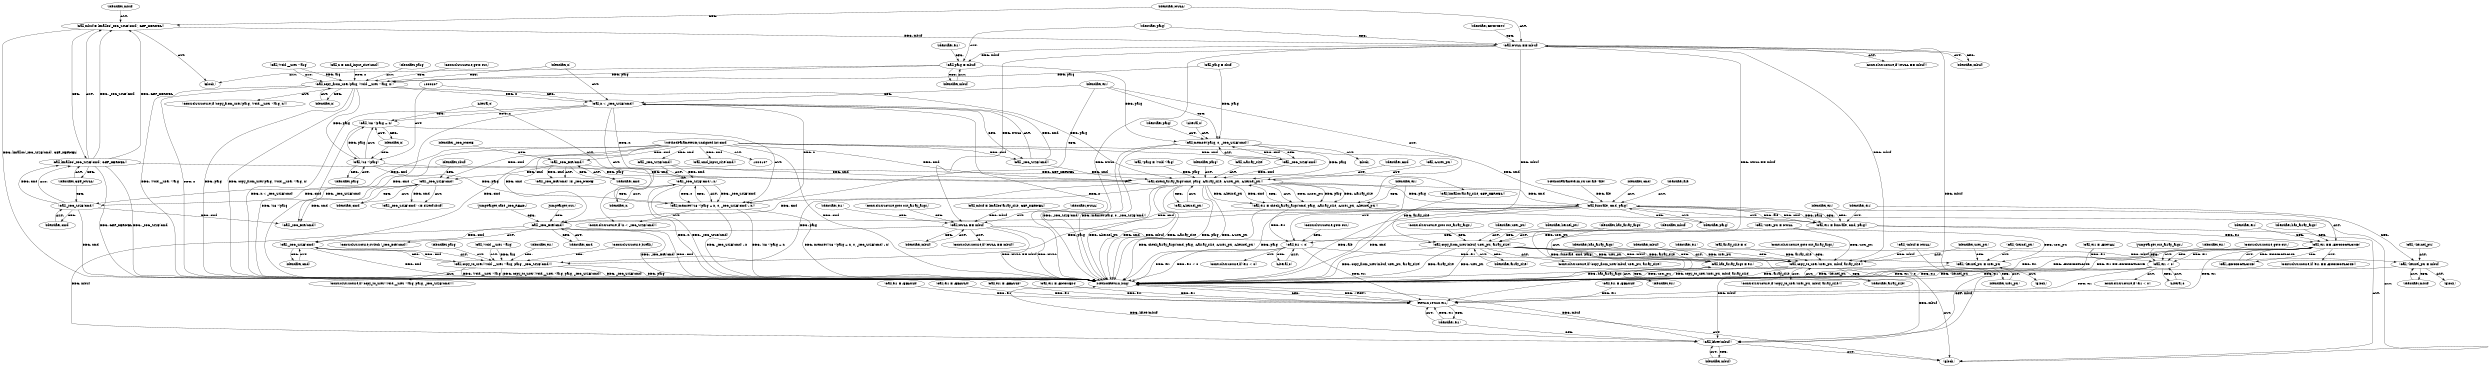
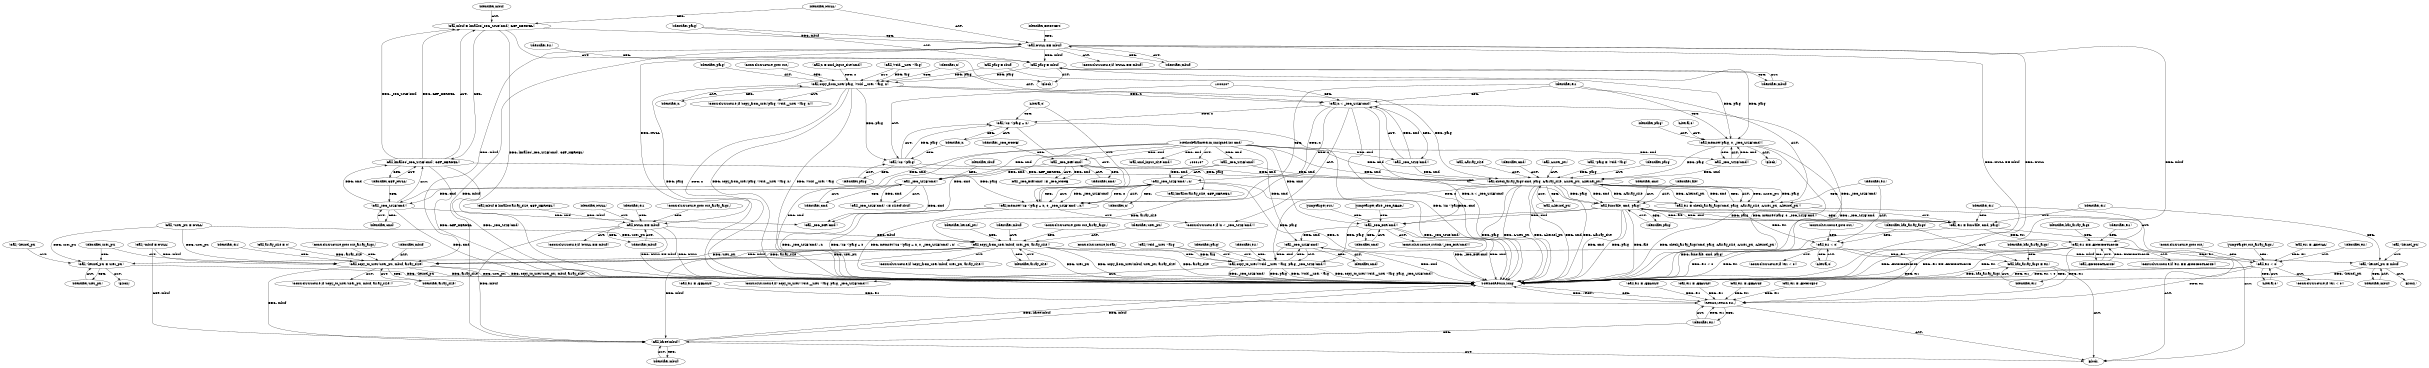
node "(MethodParameterIn,struct file *file)": removed
edge "(Call,err = -EINVAL)" -> "(Return,return err;)": removed, label "DDG: err"
